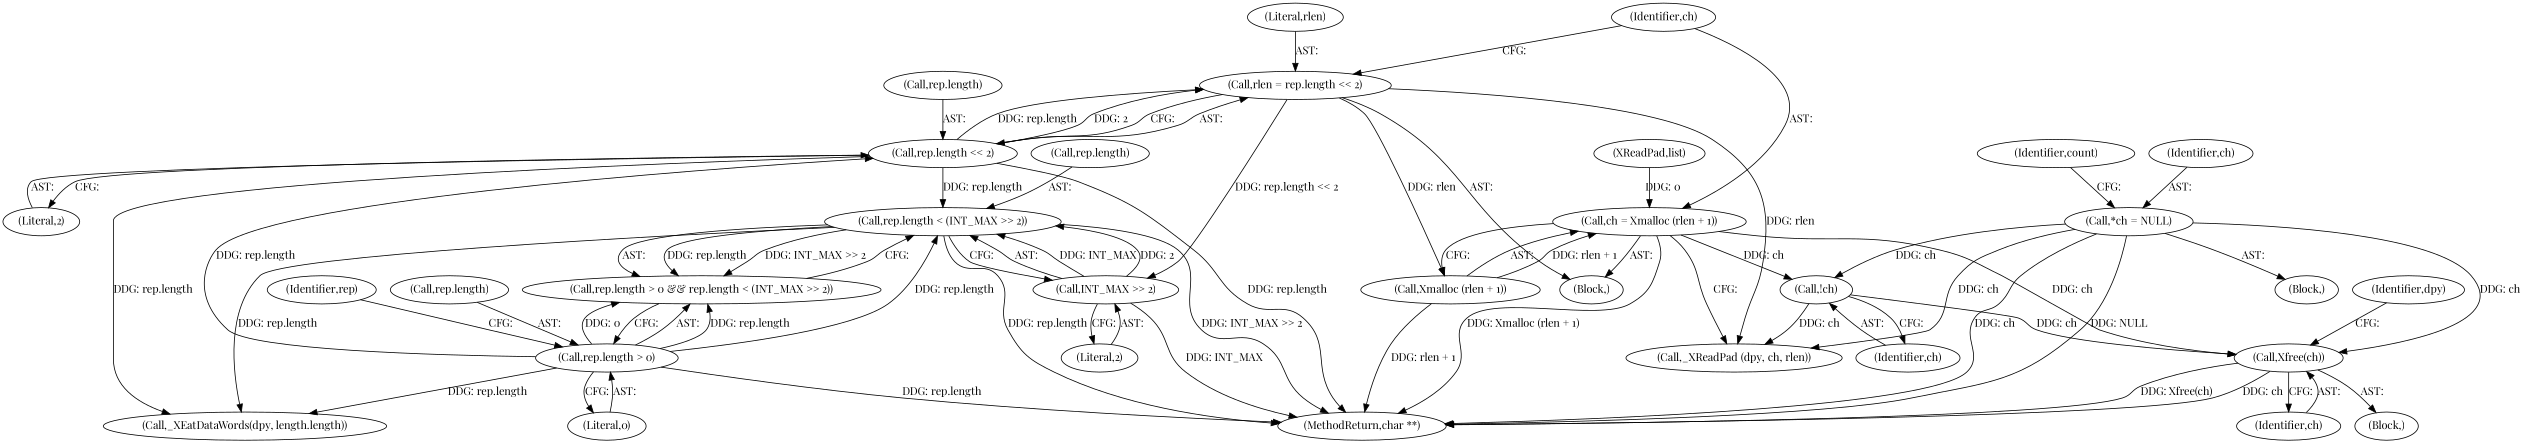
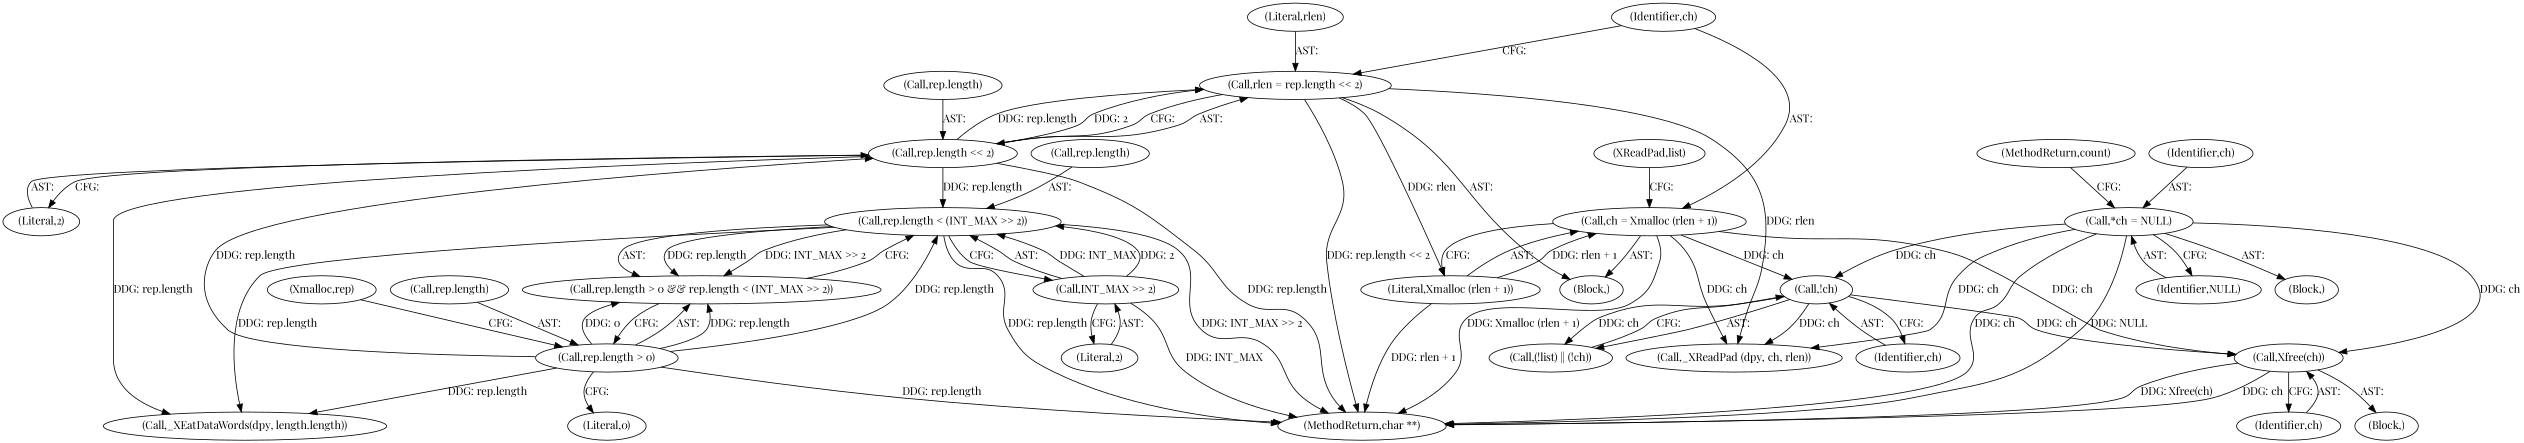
node "(Identifier,count)": label "(Identifier,count)" -> "(MethodReturn,count)"
edge "(XReadPad,list)" -> "(Call,ch = Xmalloc (rlen + 1))": label "DDG: 0" -> "CFG: "
edge "(Call,rlen = rep.length << 2)" -> "(Call,INT_MAX >> 2)": now "(Call,rlen = rep.length << 2)" -> "(MethodReturn,char **)"
node "(Identifier,rep)": label "(Identifier,rep)" -> "(Xmalloc,rep)"
node "(Call,Xmalloc (rlen + 1))": label "(Call,Xmalloc (rlen + 1))" -> "(Literal,Xmalloc (rlen + 1))"
edge "(Call,ch = Xmalloc (rlen + 1))" -> "(Call,_XReadPad (dpy, ch, rlen))": label "CFG: " -> "DDG: ch"
node "(Identifier,NULL)": added
node "(Identifier,dpy)": removed
node "(Call,(!list) || (!ch))": added
edge "(Literal,0)" -> "(Call,rep.length > 0)": removed, label "AST:"
